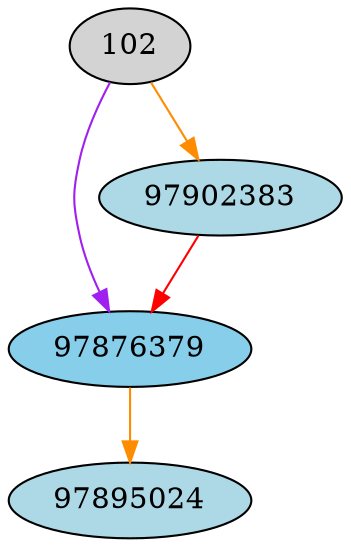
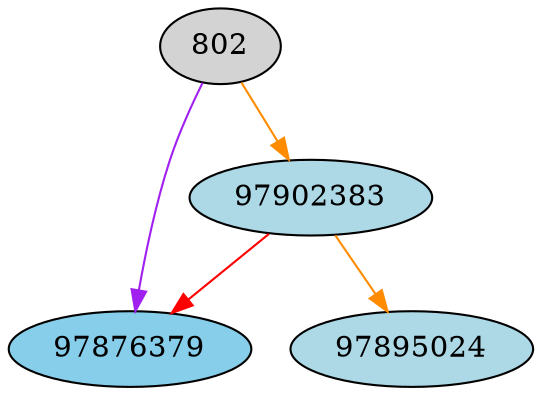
node "102": label "102" -> "802"
edge "97876379" -> "97895024": now "97902383" -> "97895024"
